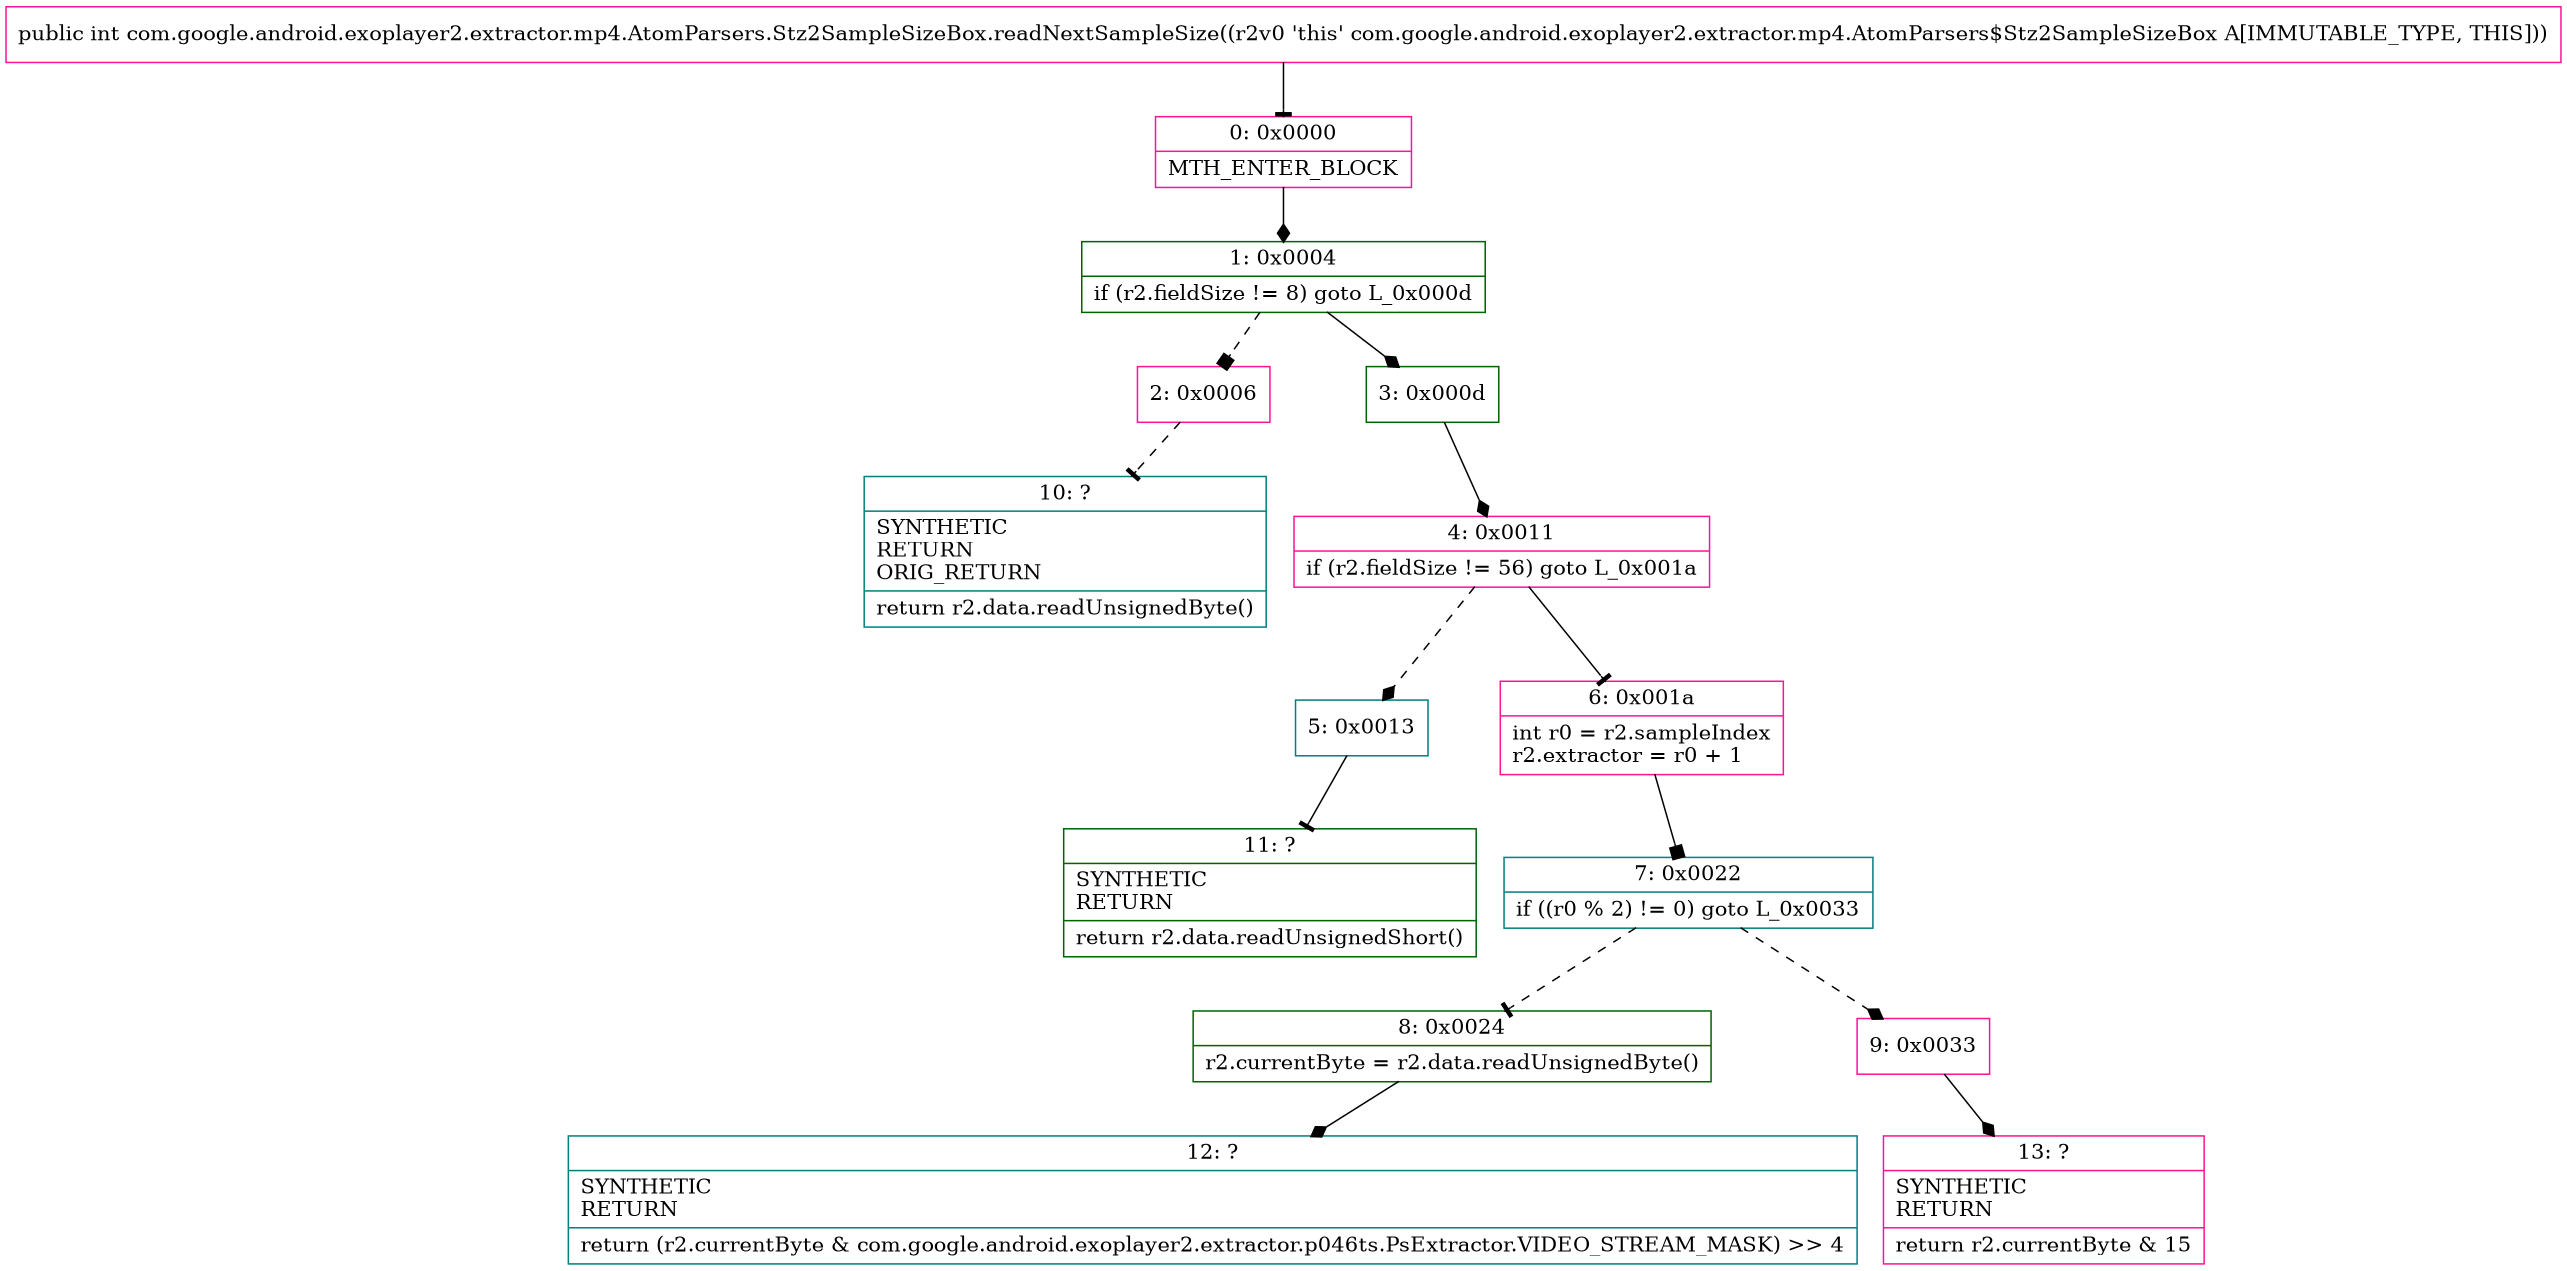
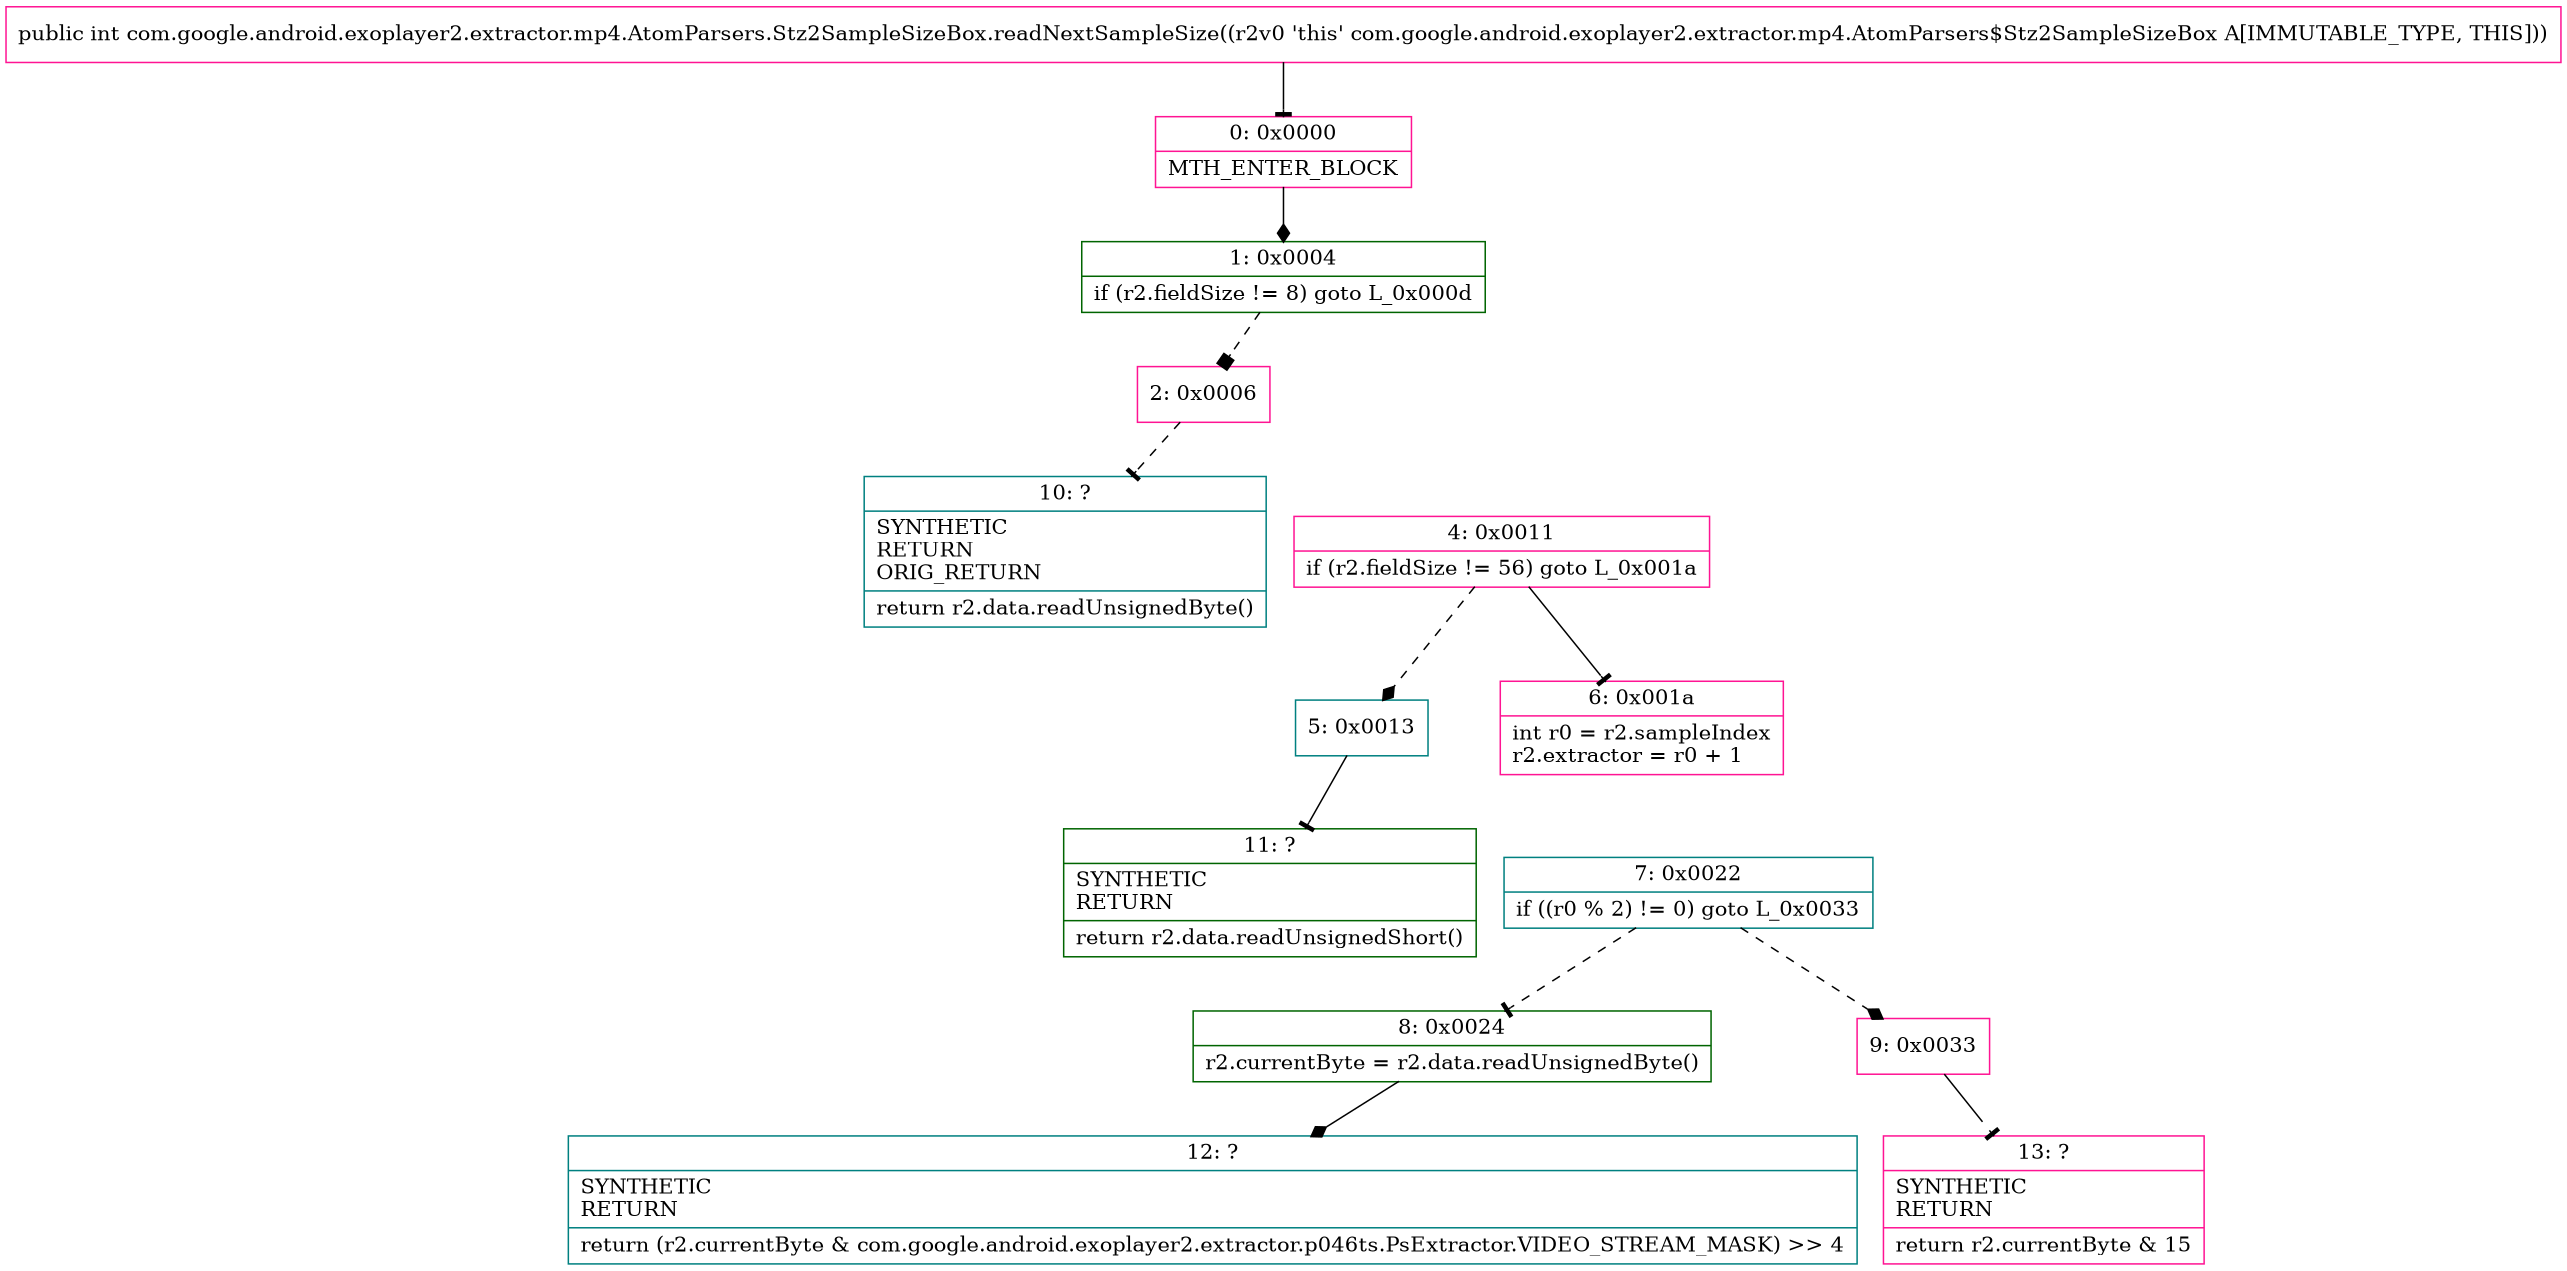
node "3: 0x000d": removed
edge "6: 0x001a" -> "7: 0x0022": removed
edge "9: 0x0033" -> "13: ?": arrowhead diamond -> tee
